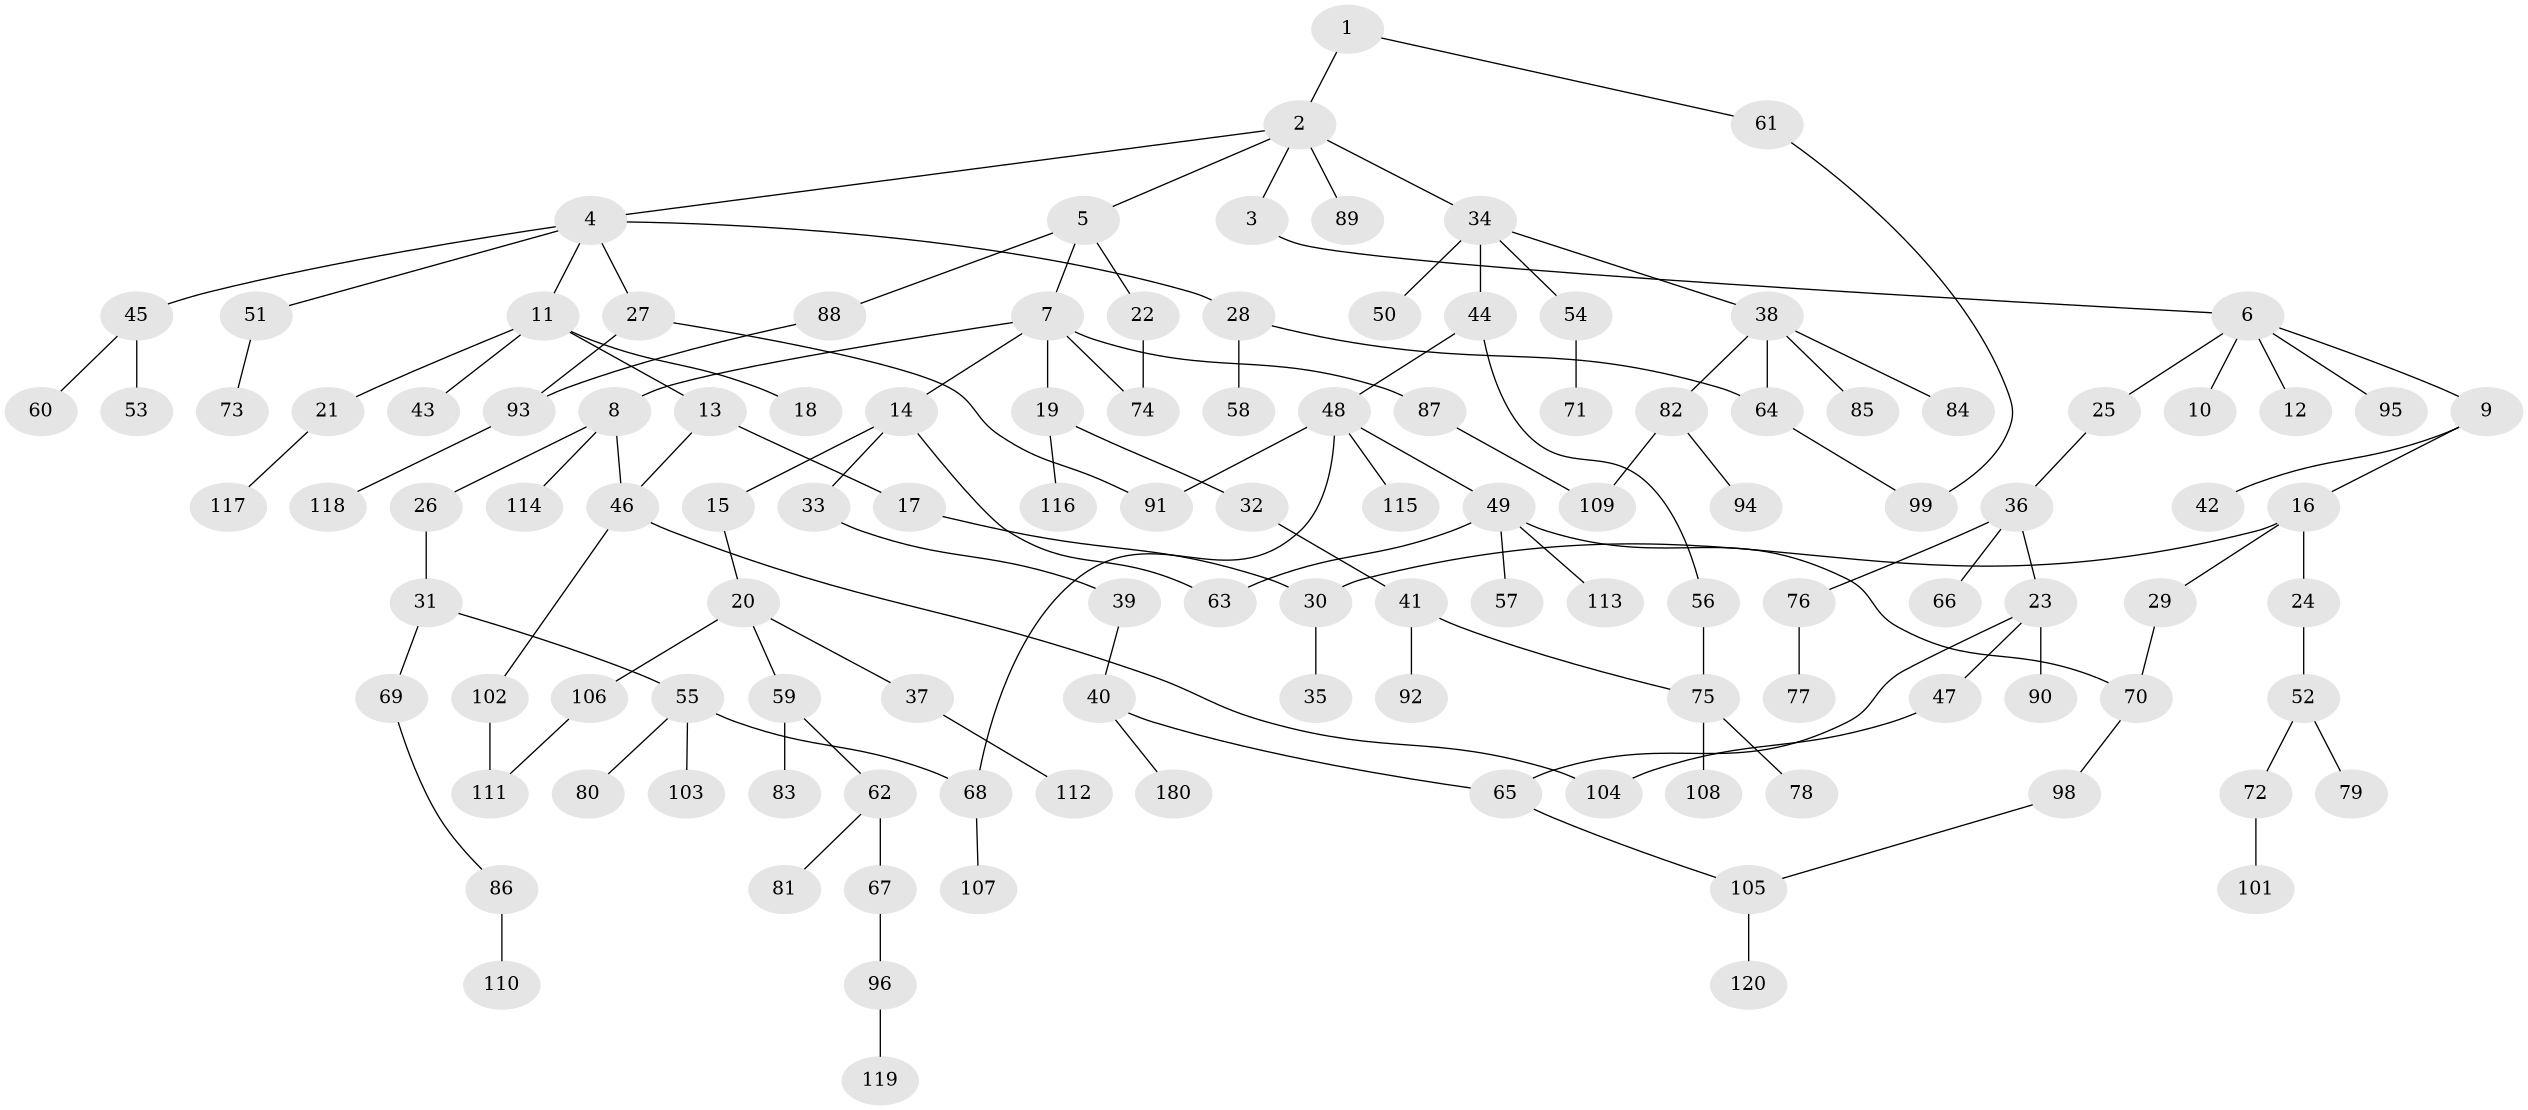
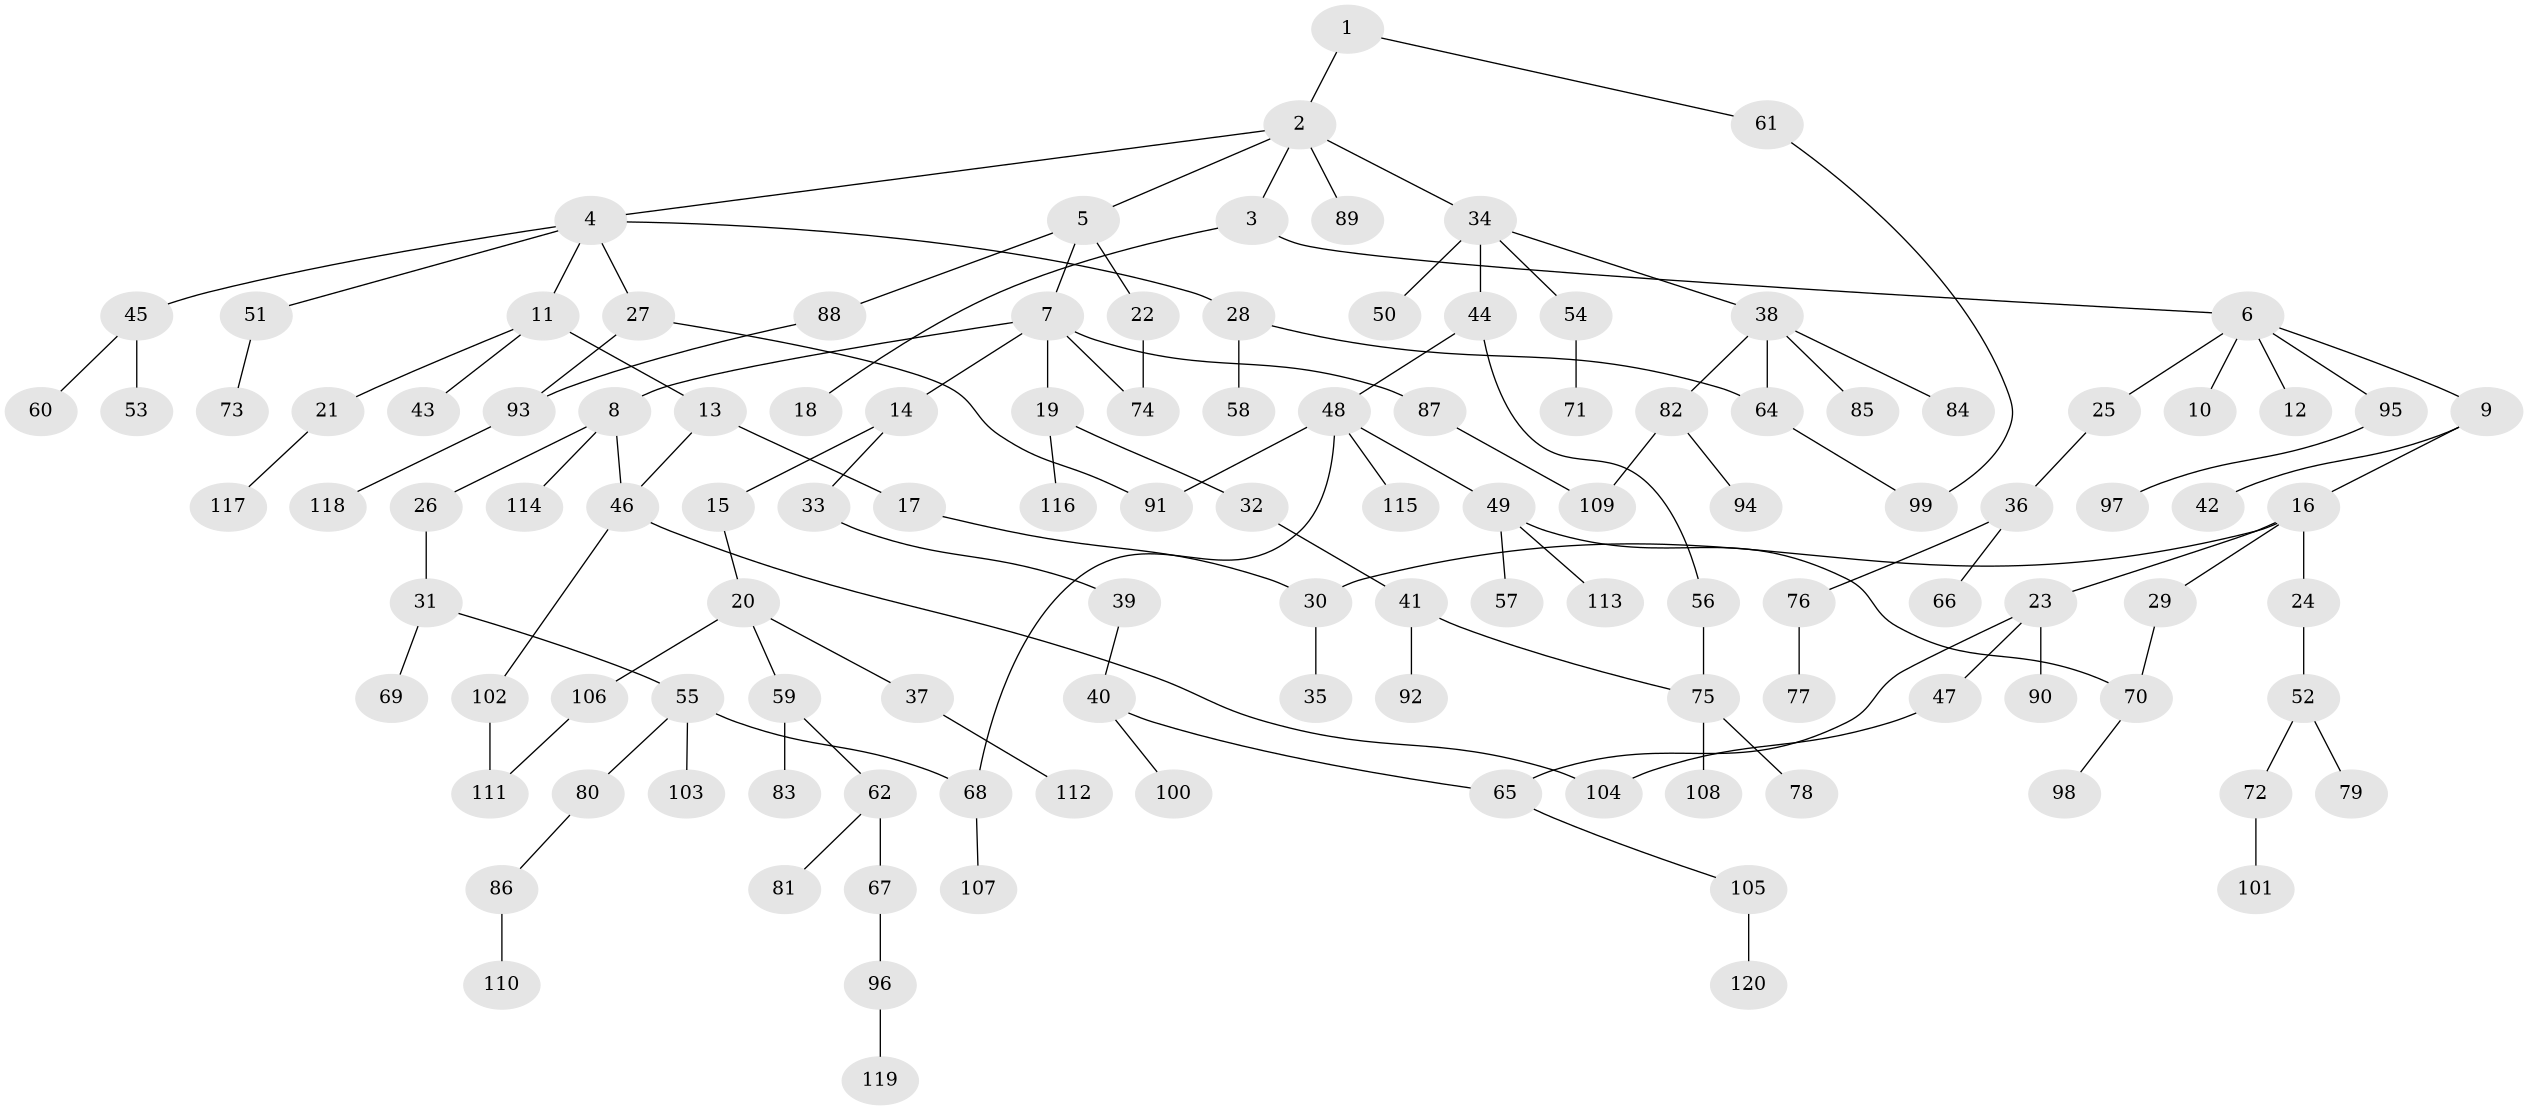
edge "11" -- "18": now "3" -- "18"
node "97": added
edge "36" -- "23": now "16" -- "23"
node "63": removed
node "180": label "180" -> "100"
edge "69" -- "86": now "80" -- "86"
edge "98" -- "105": removed
